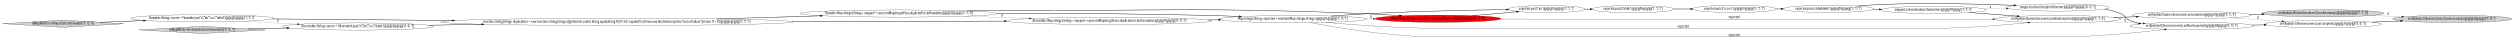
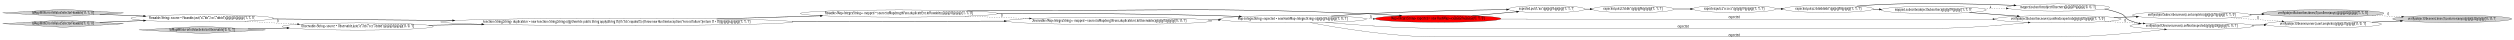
node "toMapWithErrorInValueSelectorFlowable['0', '1', '0']": added
